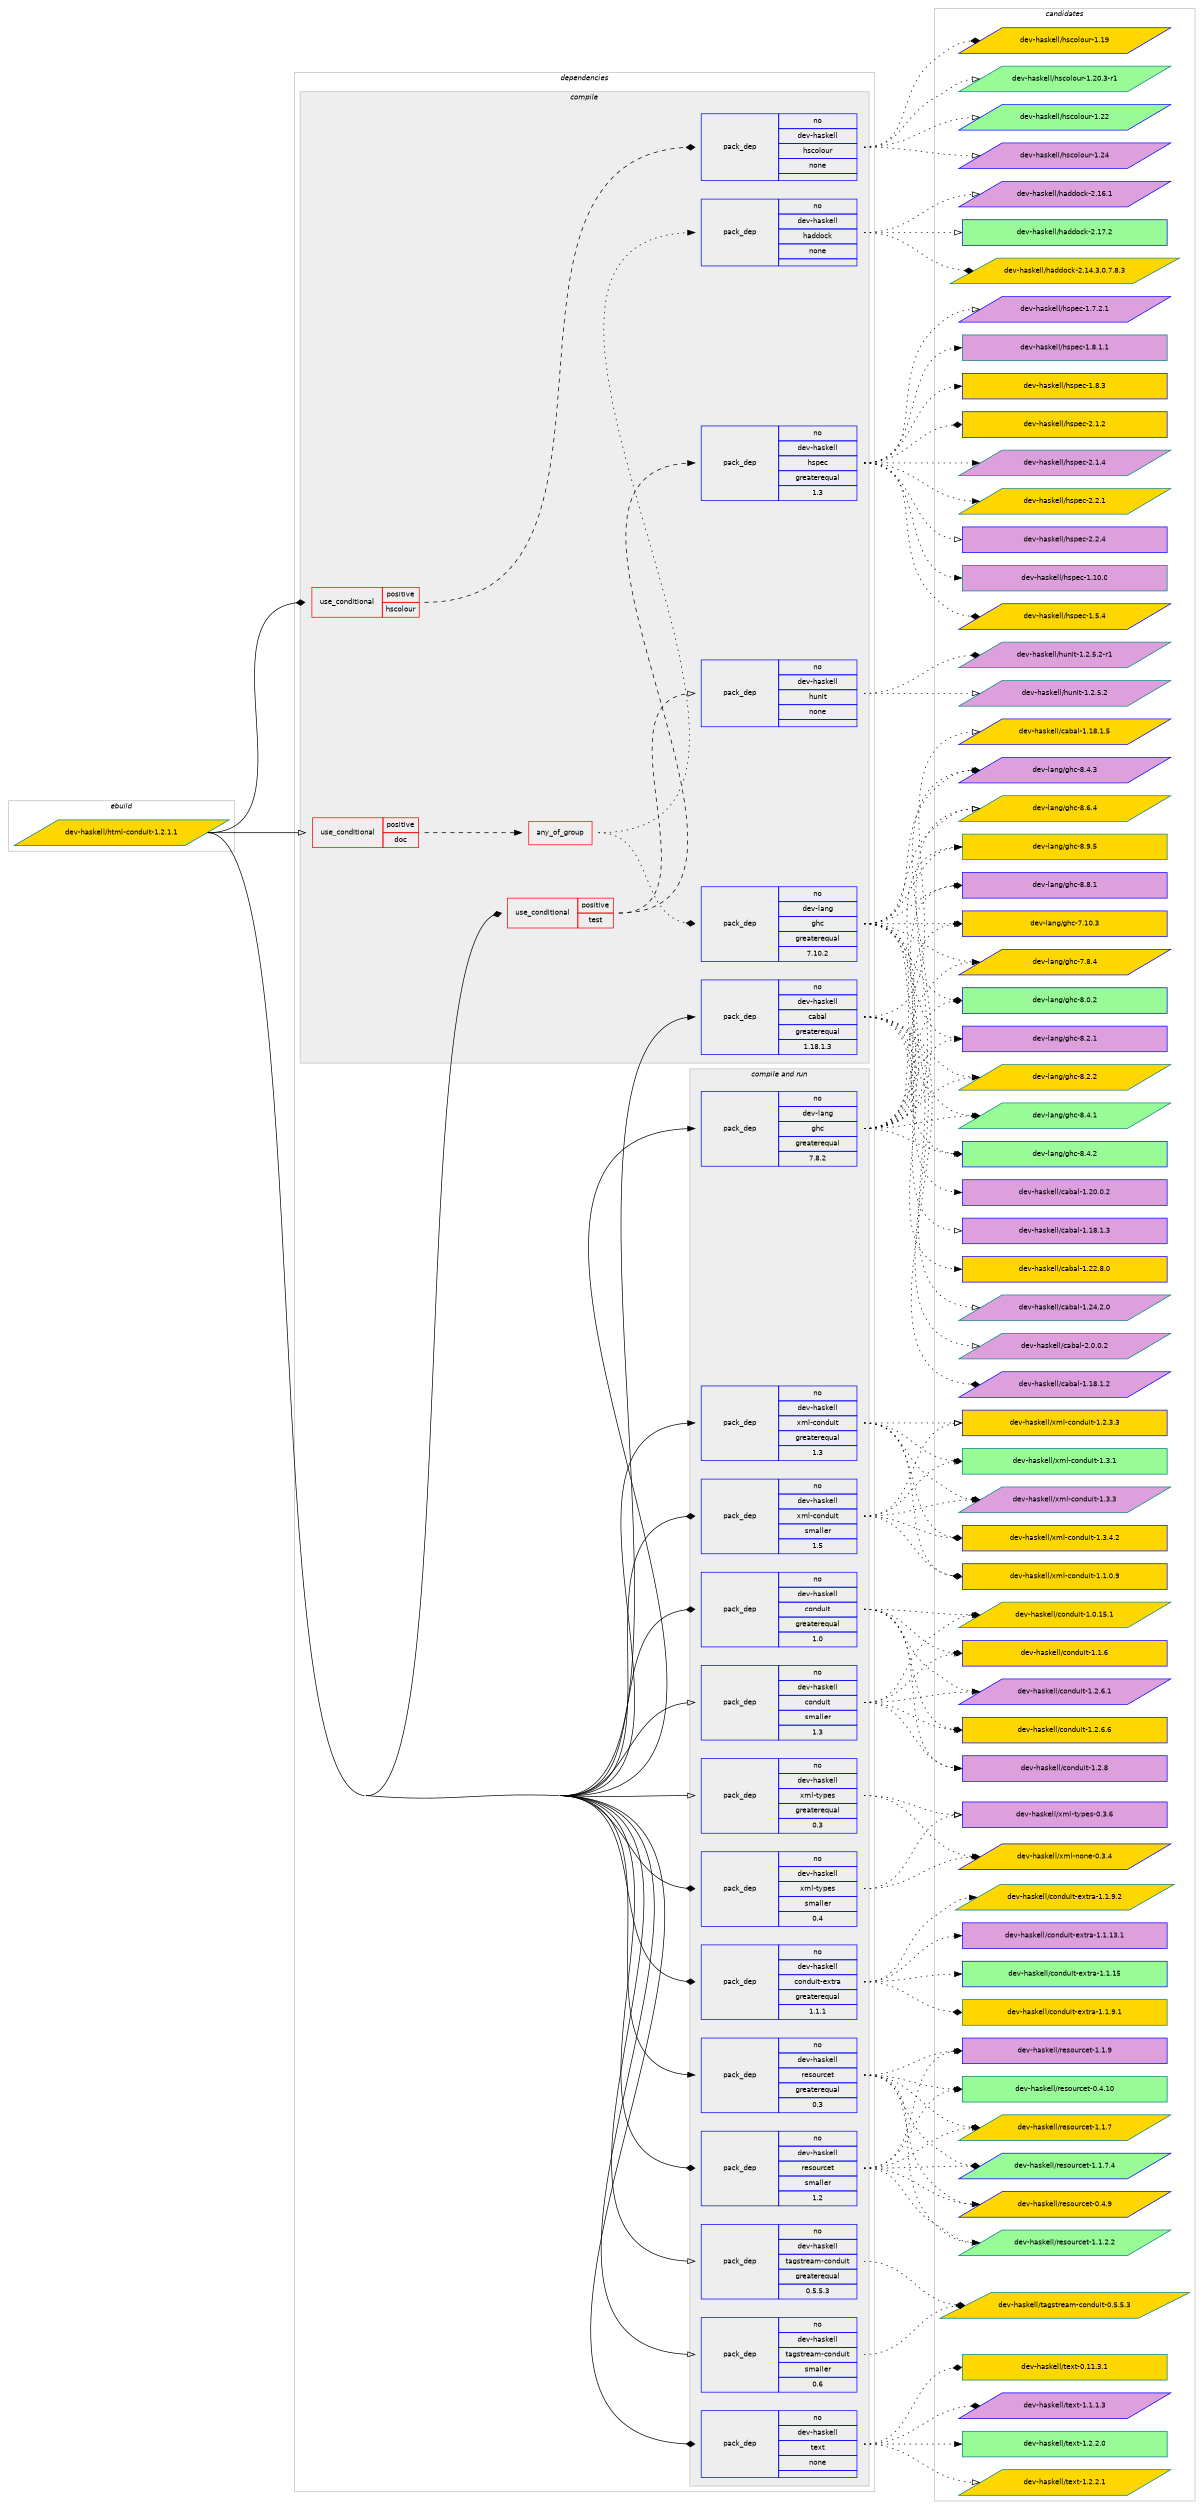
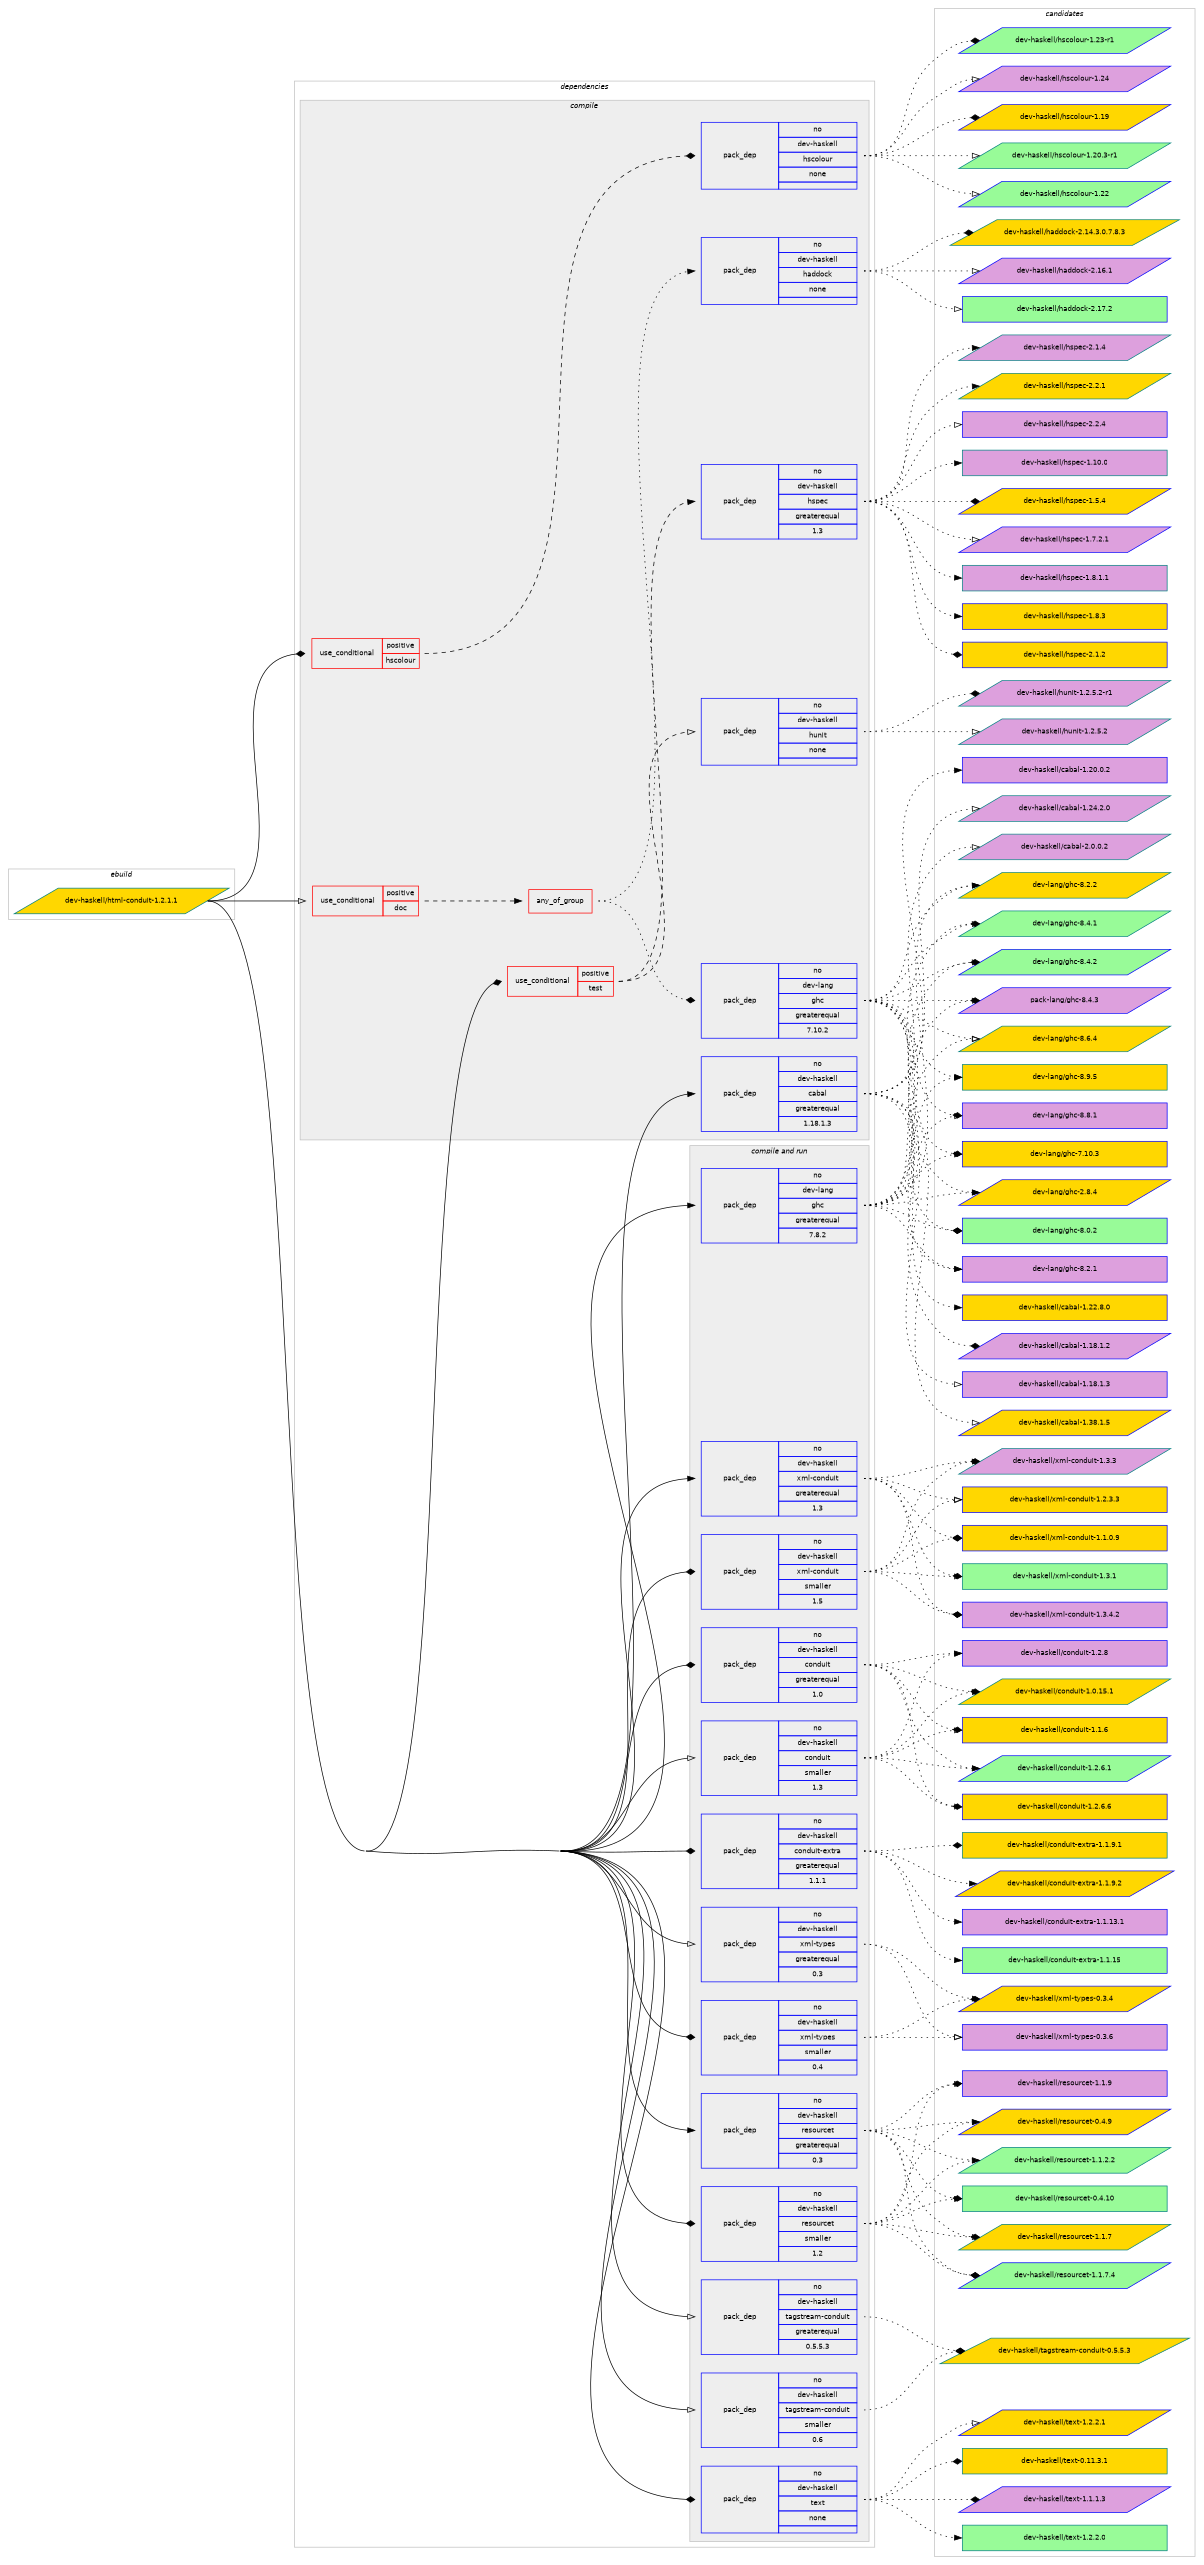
node "dev-haskell/hscolour-1.23-r1": added
node "dev-haskell/cabal-1.18.1.5": label "dev-haskell/cabal-1.18.1.5" -> "dev-haskell/cabal-1.38.1.5"
node "dev-lang/ghc-8.4.3": label "dev-lang/ghc-8.4.3" -> "pack-lang/ghc-8.4.3"
node "dev-lang/ghc-7.8.4": label "dev-lang/ghc-7.8.4" -> "dev-lang/ghc-2.8.4"
node "dev-lang/ghc-8.4.2": shape box -> parallelogram
node "dev-haskell/xml-conduit-1.3.4.2": fillcolor gold -> plum
node "dev-haskell/conduit-1.2.6.1": fillcolor plum -> palegreen
node "dev-haskell/xml-none-0.3.4": label "dev-haskell/xml-none-0.3.4" -> "dev-haskell/xml-types-0.3.4"
node "dev-haskell/conduit-extra-1.1.9.2": color teal -> blue
node "dev-haskell/text-1.2.2.1": color teal -> blue
